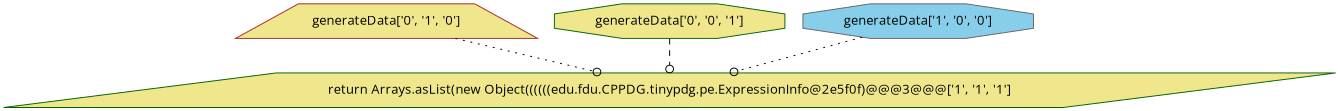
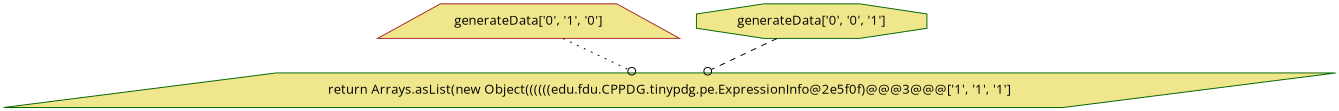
node "generateData['1', '0', '0']": removed
